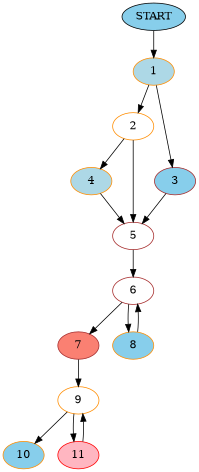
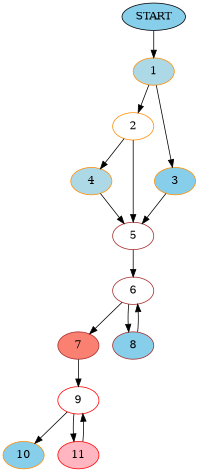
node "3": color brown -> darkorange
node "8": color darkorange -> brown
node "9": color darkorange -> red
